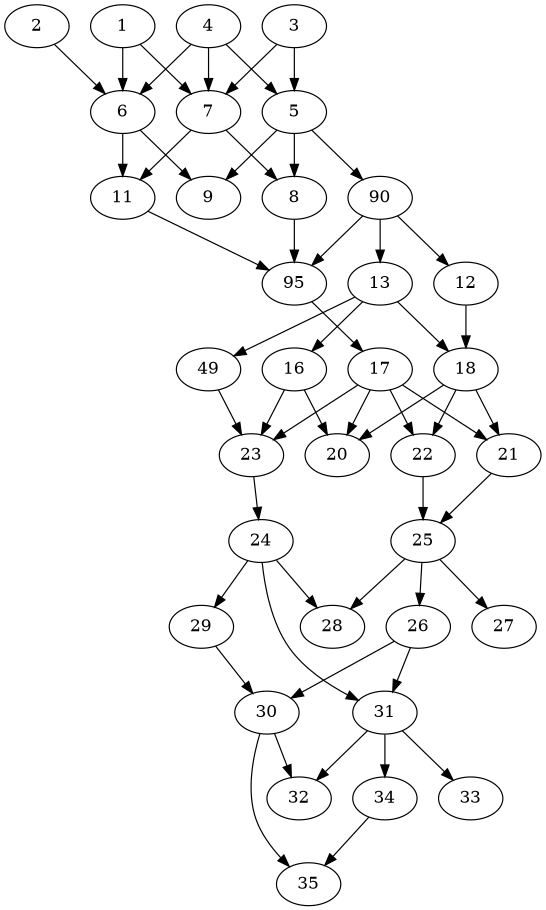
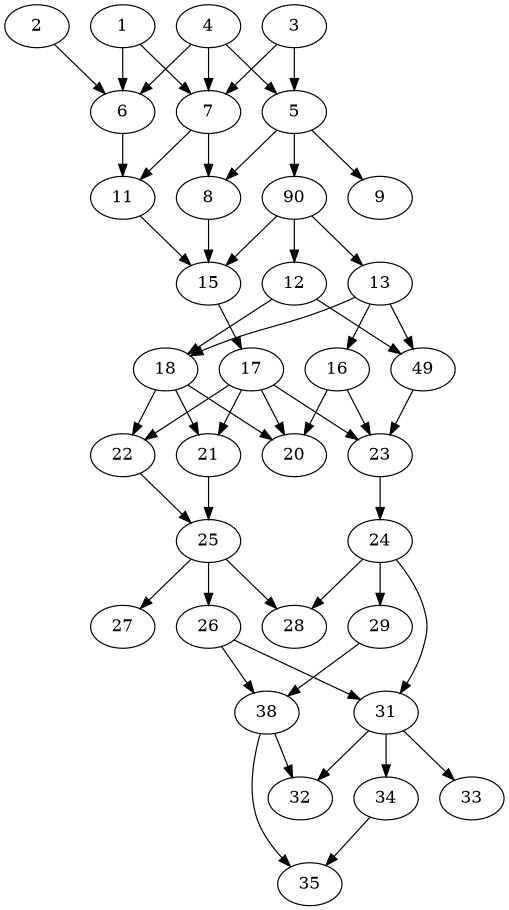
edge "6" -> "9": removed
node "95": label "95" -> "15"
edge "12" -> "49": added
node "30": label "30" -> "38"
